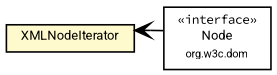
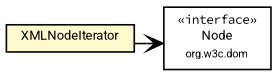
edge "Node" -> "XMLNodeIterator": reversed
